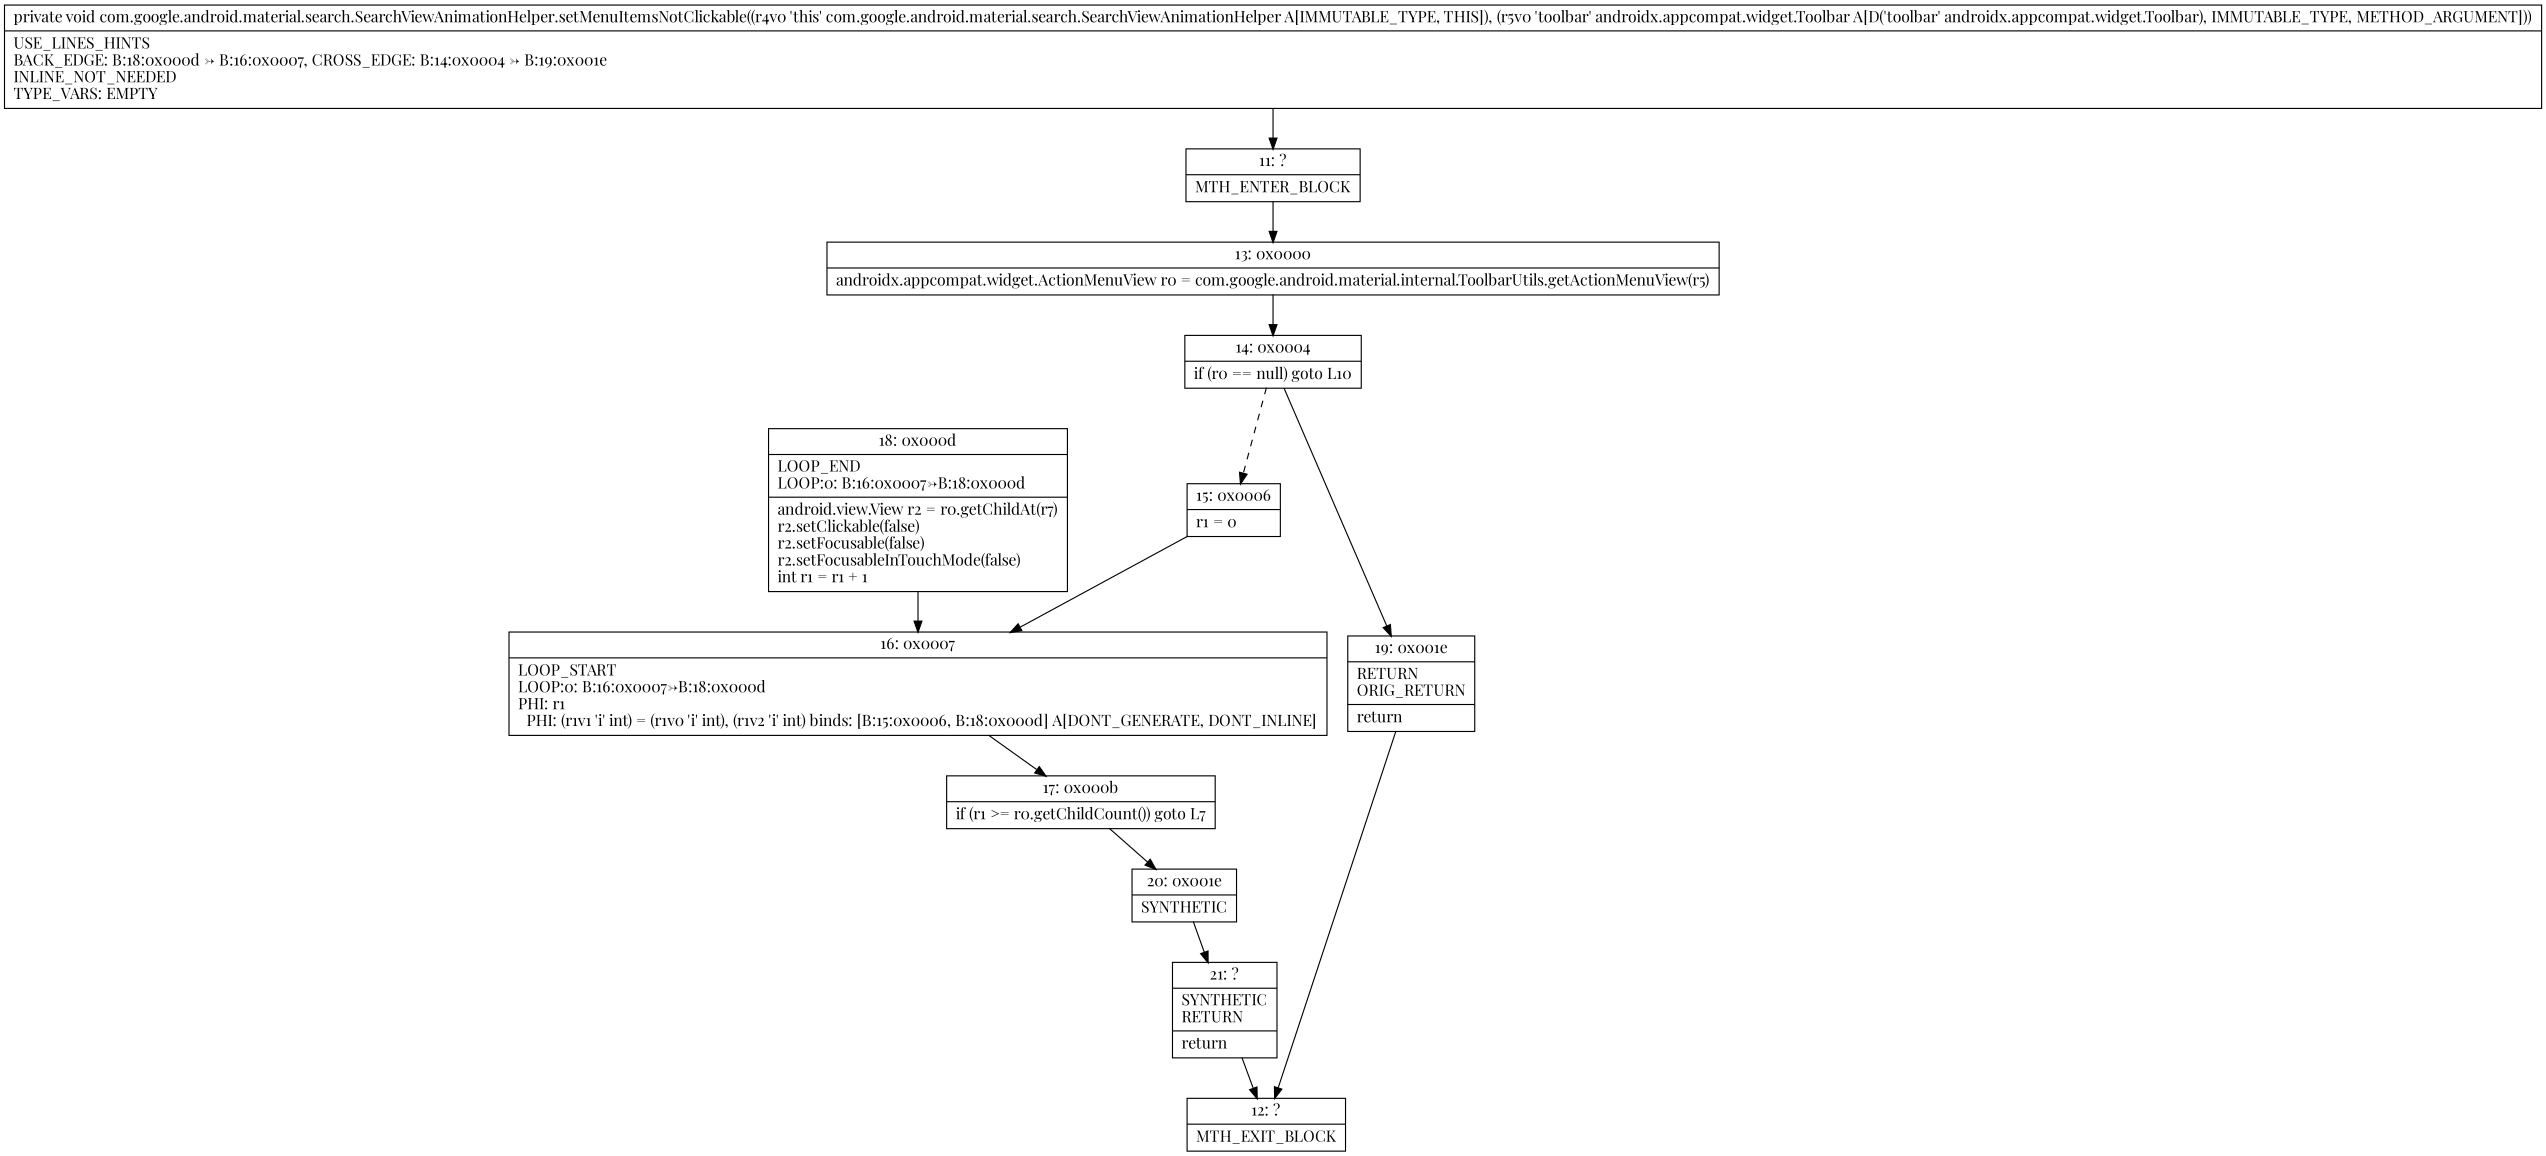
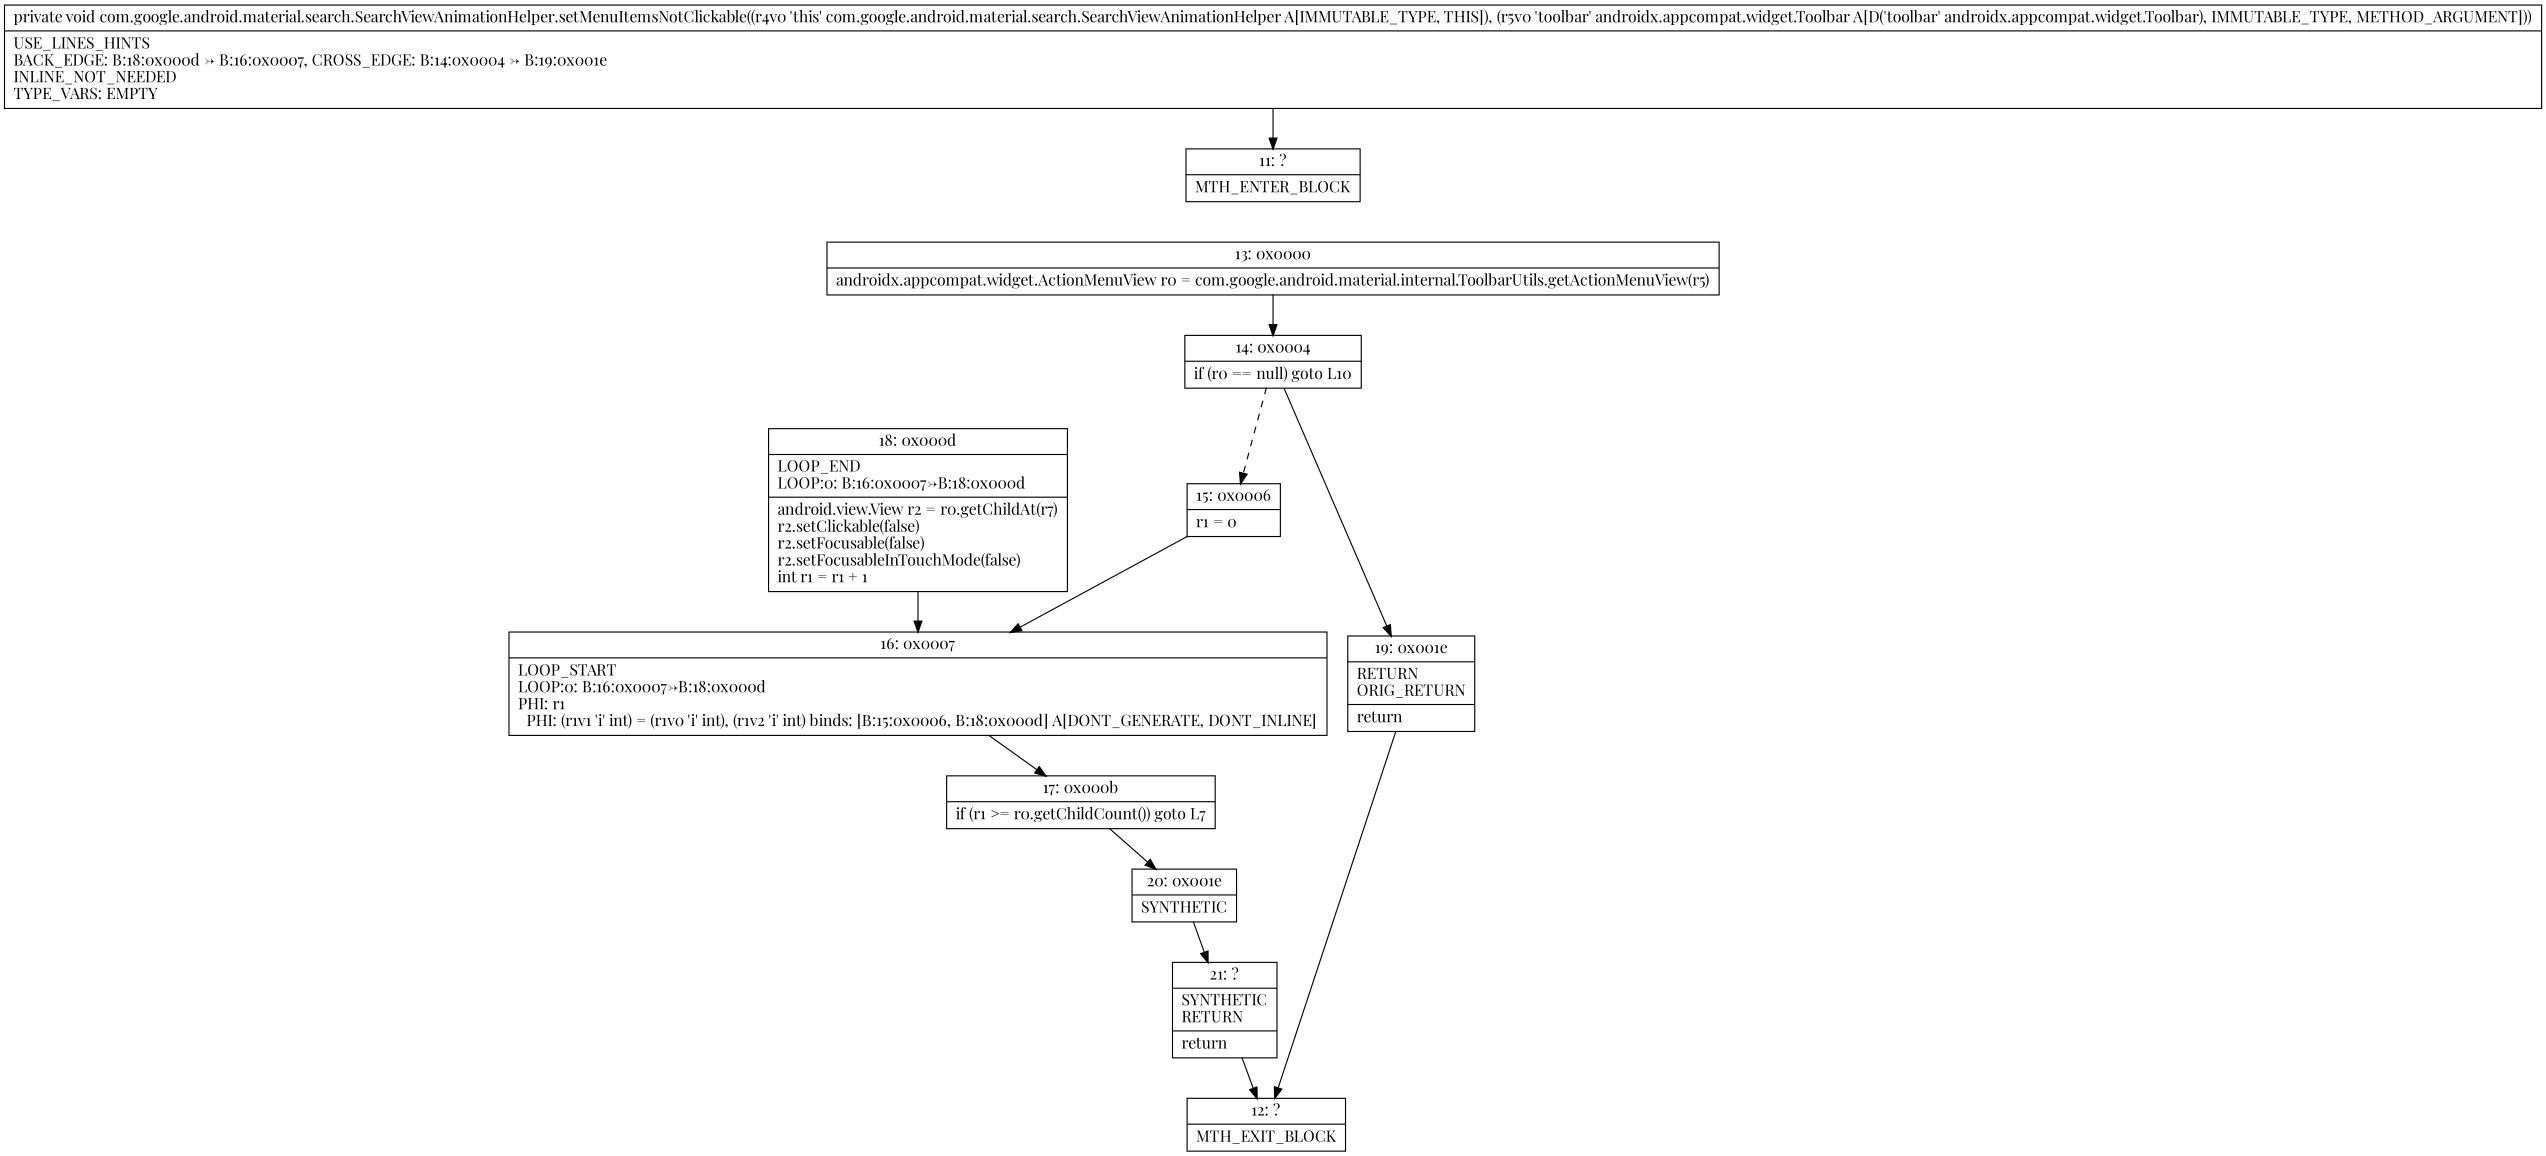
edge "11: ?" -> "13: 0x0000": removed
